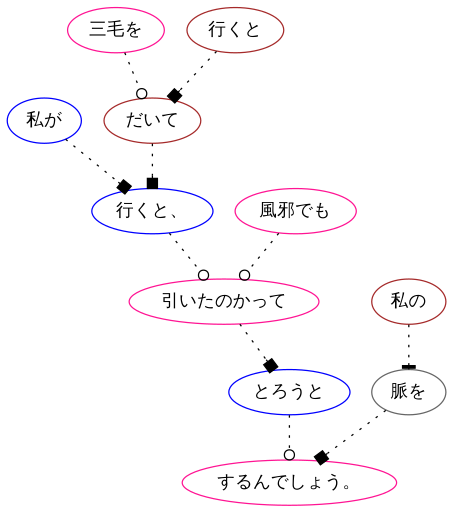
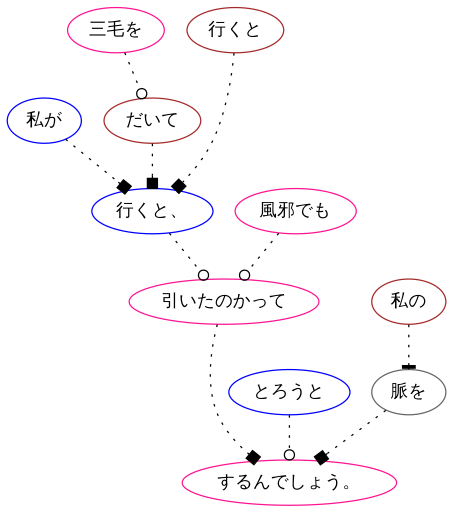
edge "行くと" -> "だいて": now "行くと" -> "行くと、"
edge "引いたのかって" -> "とろうと": now "引いたのかって" -> "するんでしょう。"
